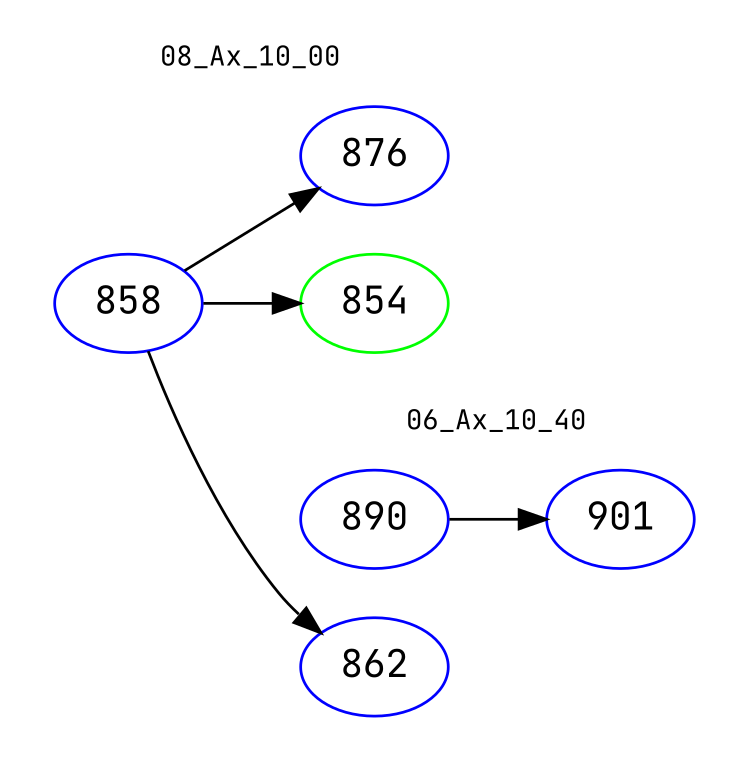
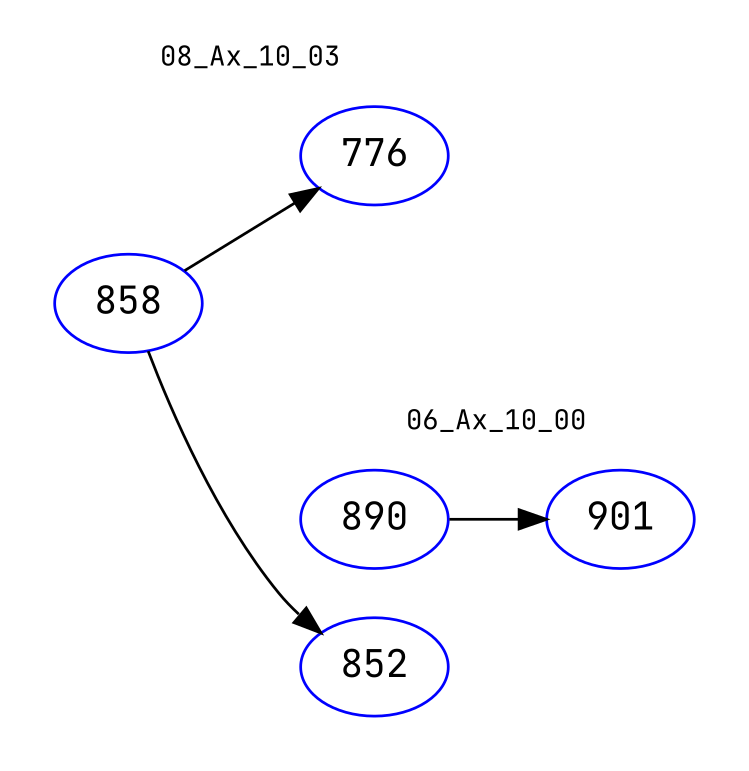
cluster "08_Ax_10_00": label "08_Ax_10_00" -> "08_Ax_10_03"
node "876": label "876" -> "776"
node "854": removed
cluster "06_Ax_10_40": label "06_Ax_10_40" -> "06_Ax_10_00"
node "862": label "862" -> "852"
